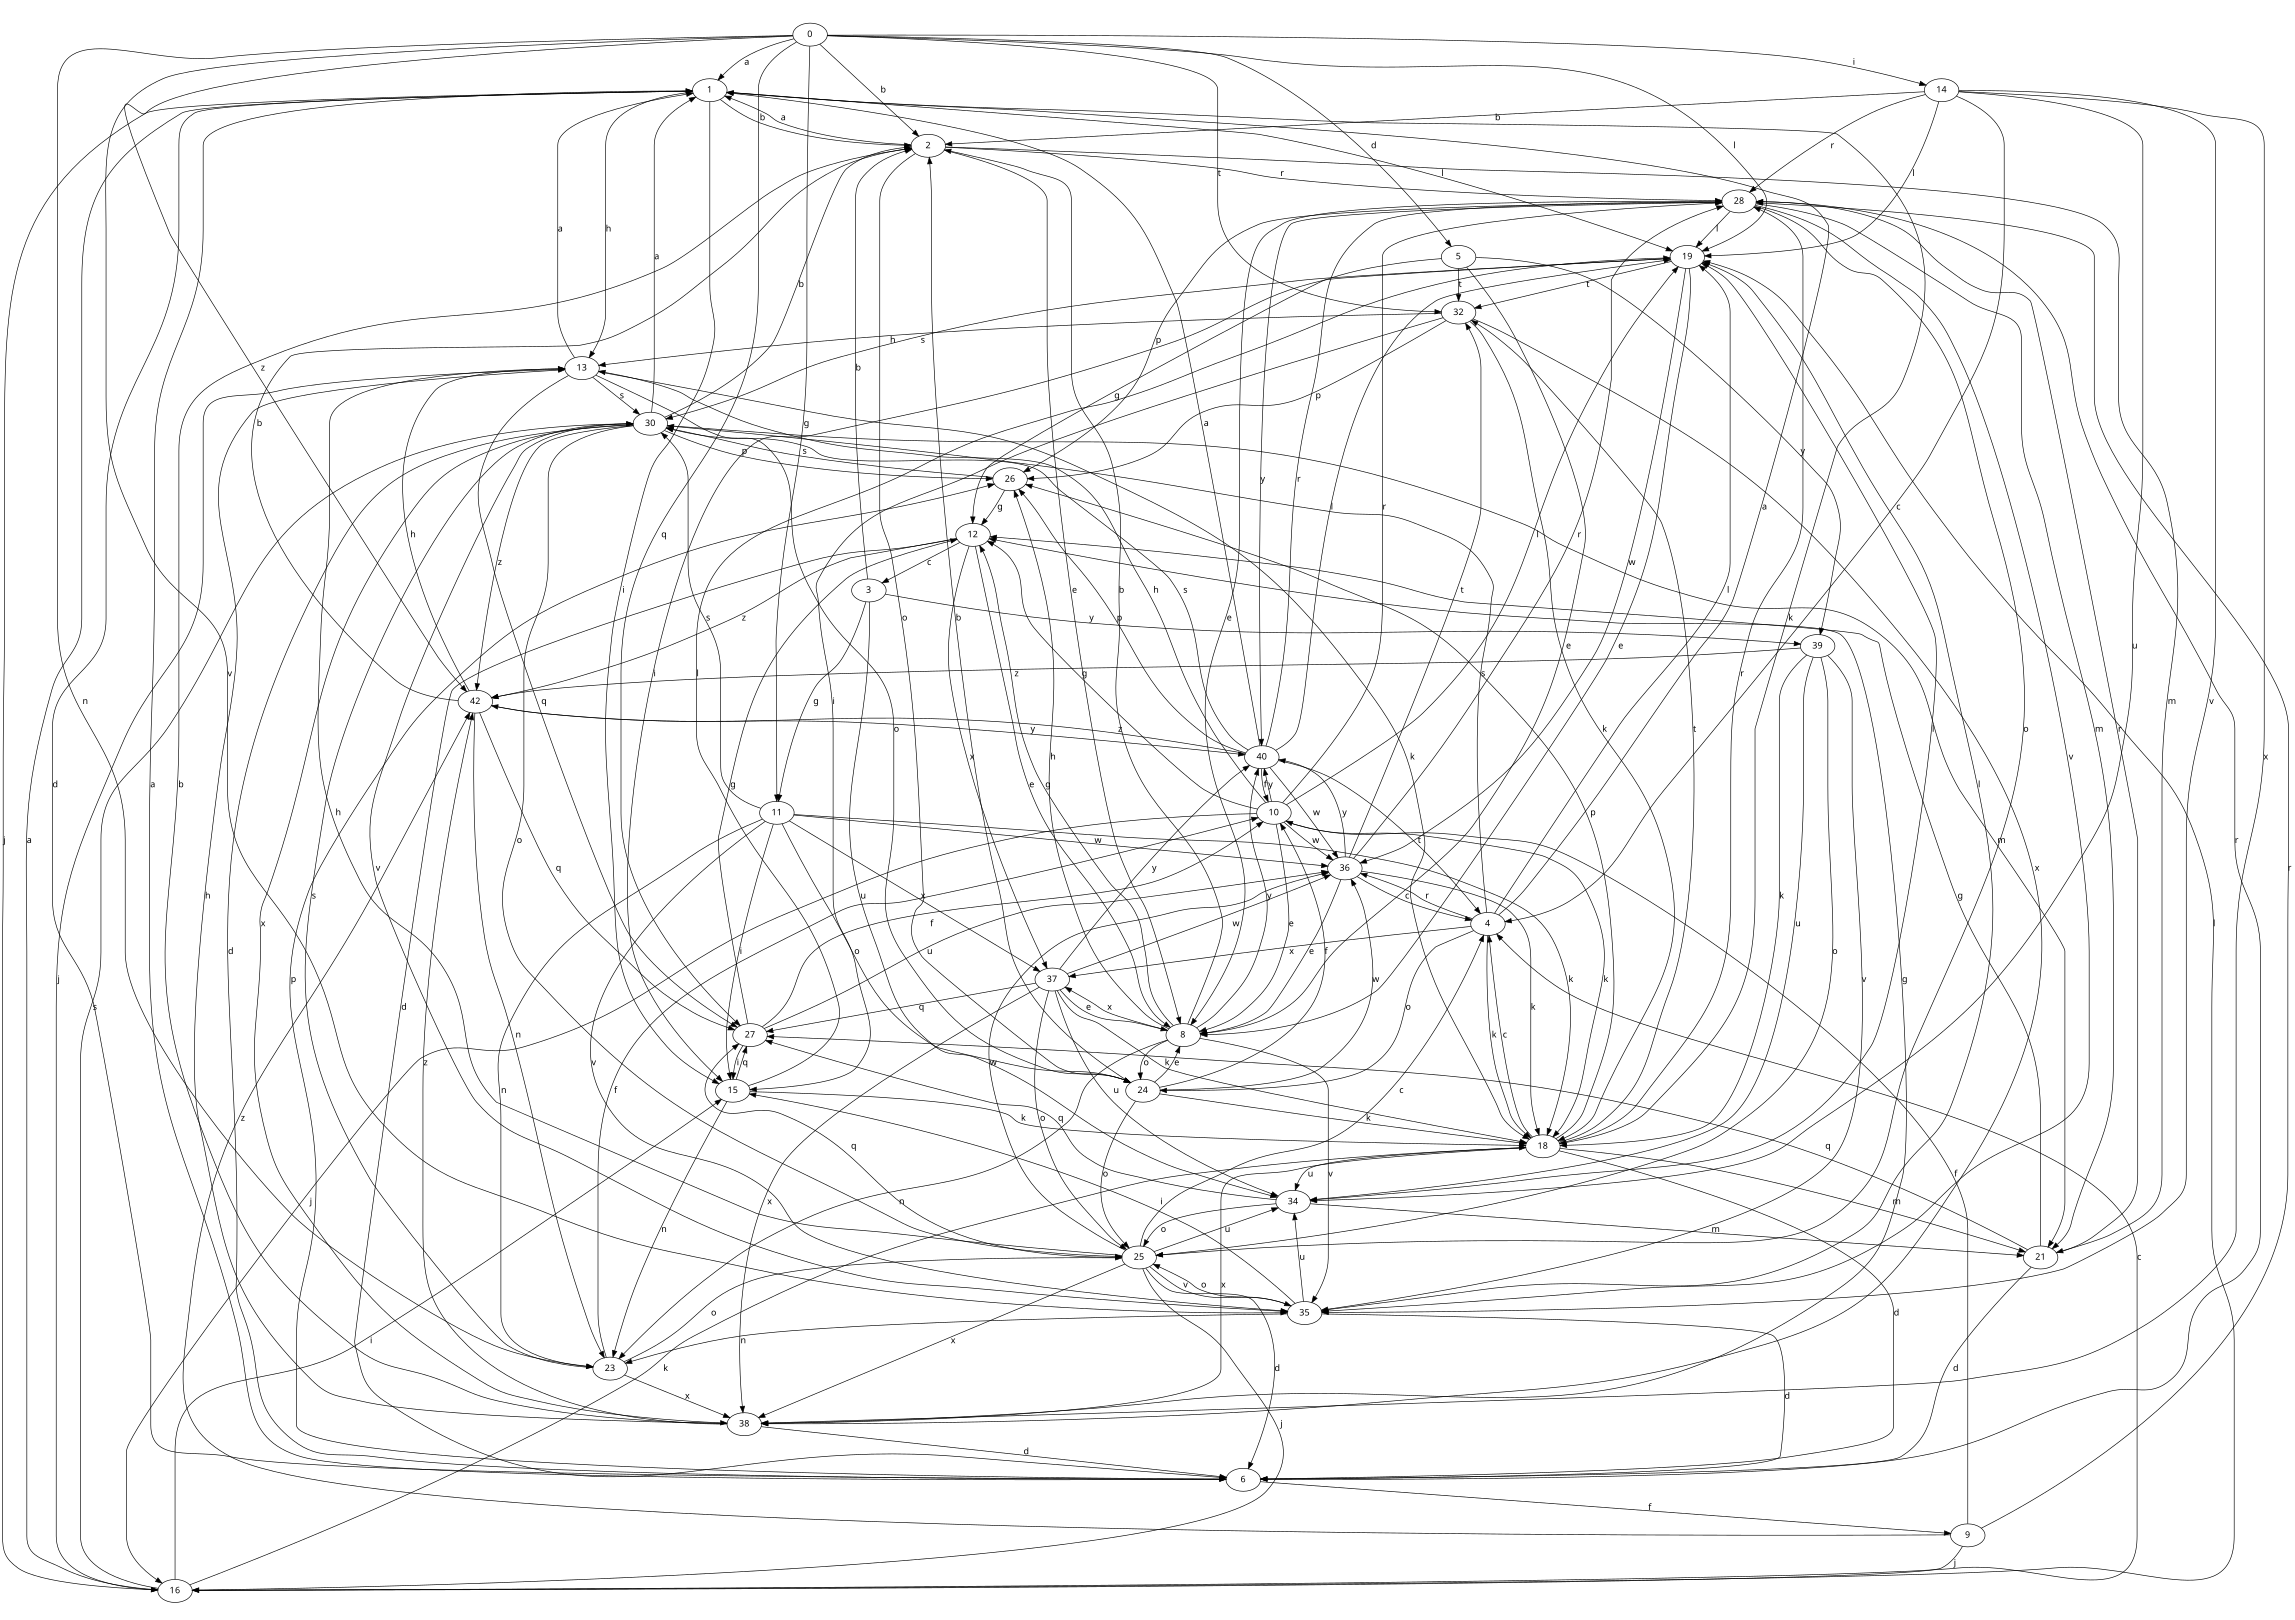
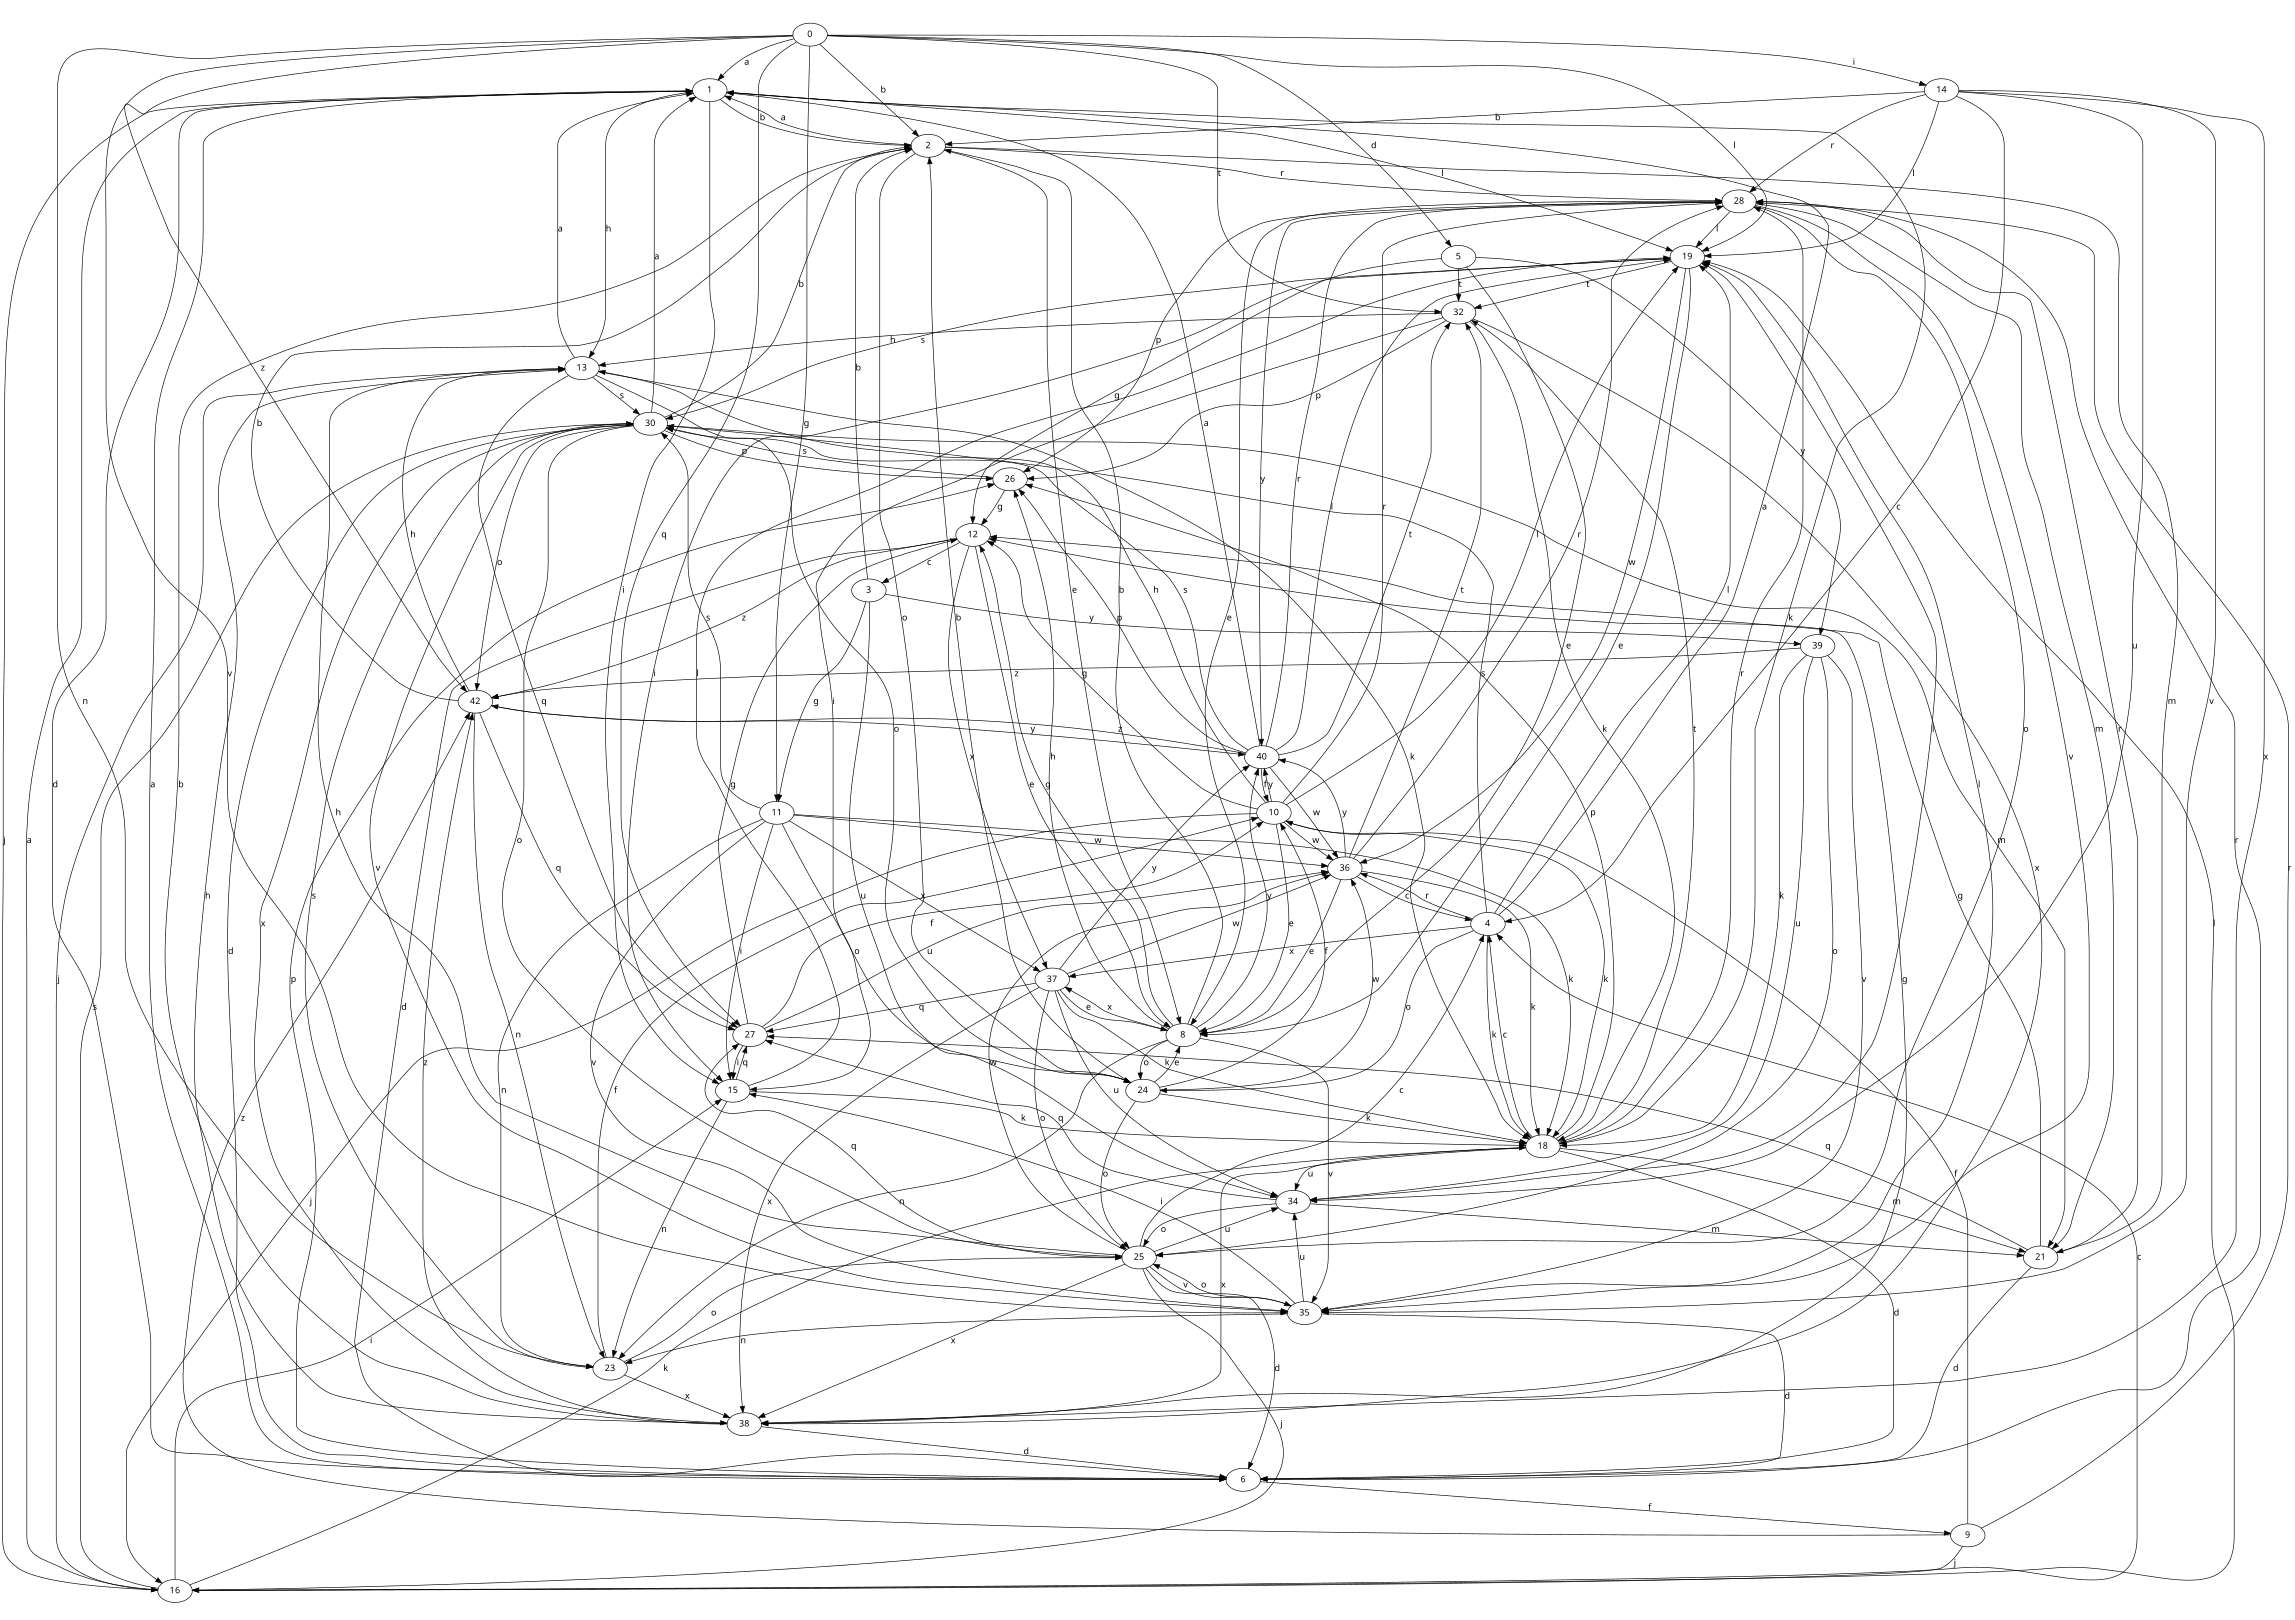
edge "30" -> "42": label "z" -> "o"
edge "40" -> "4": now "40" -> "32"
